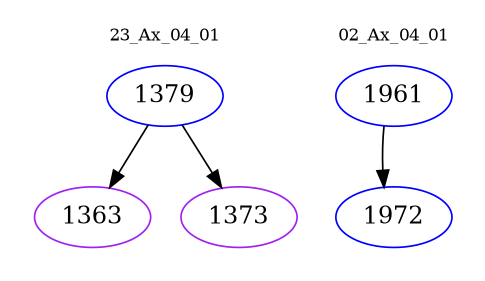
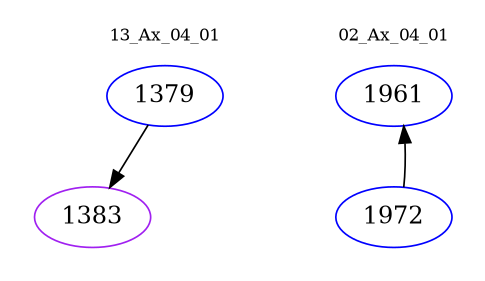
cluster "23_Ax_04_01": label "23_Ax_04_01" -> "13_Ax_04_01"
edge "1961" -> "1972": reversed
node "1363": label "1363" -> "1383"
node "1373": removed
